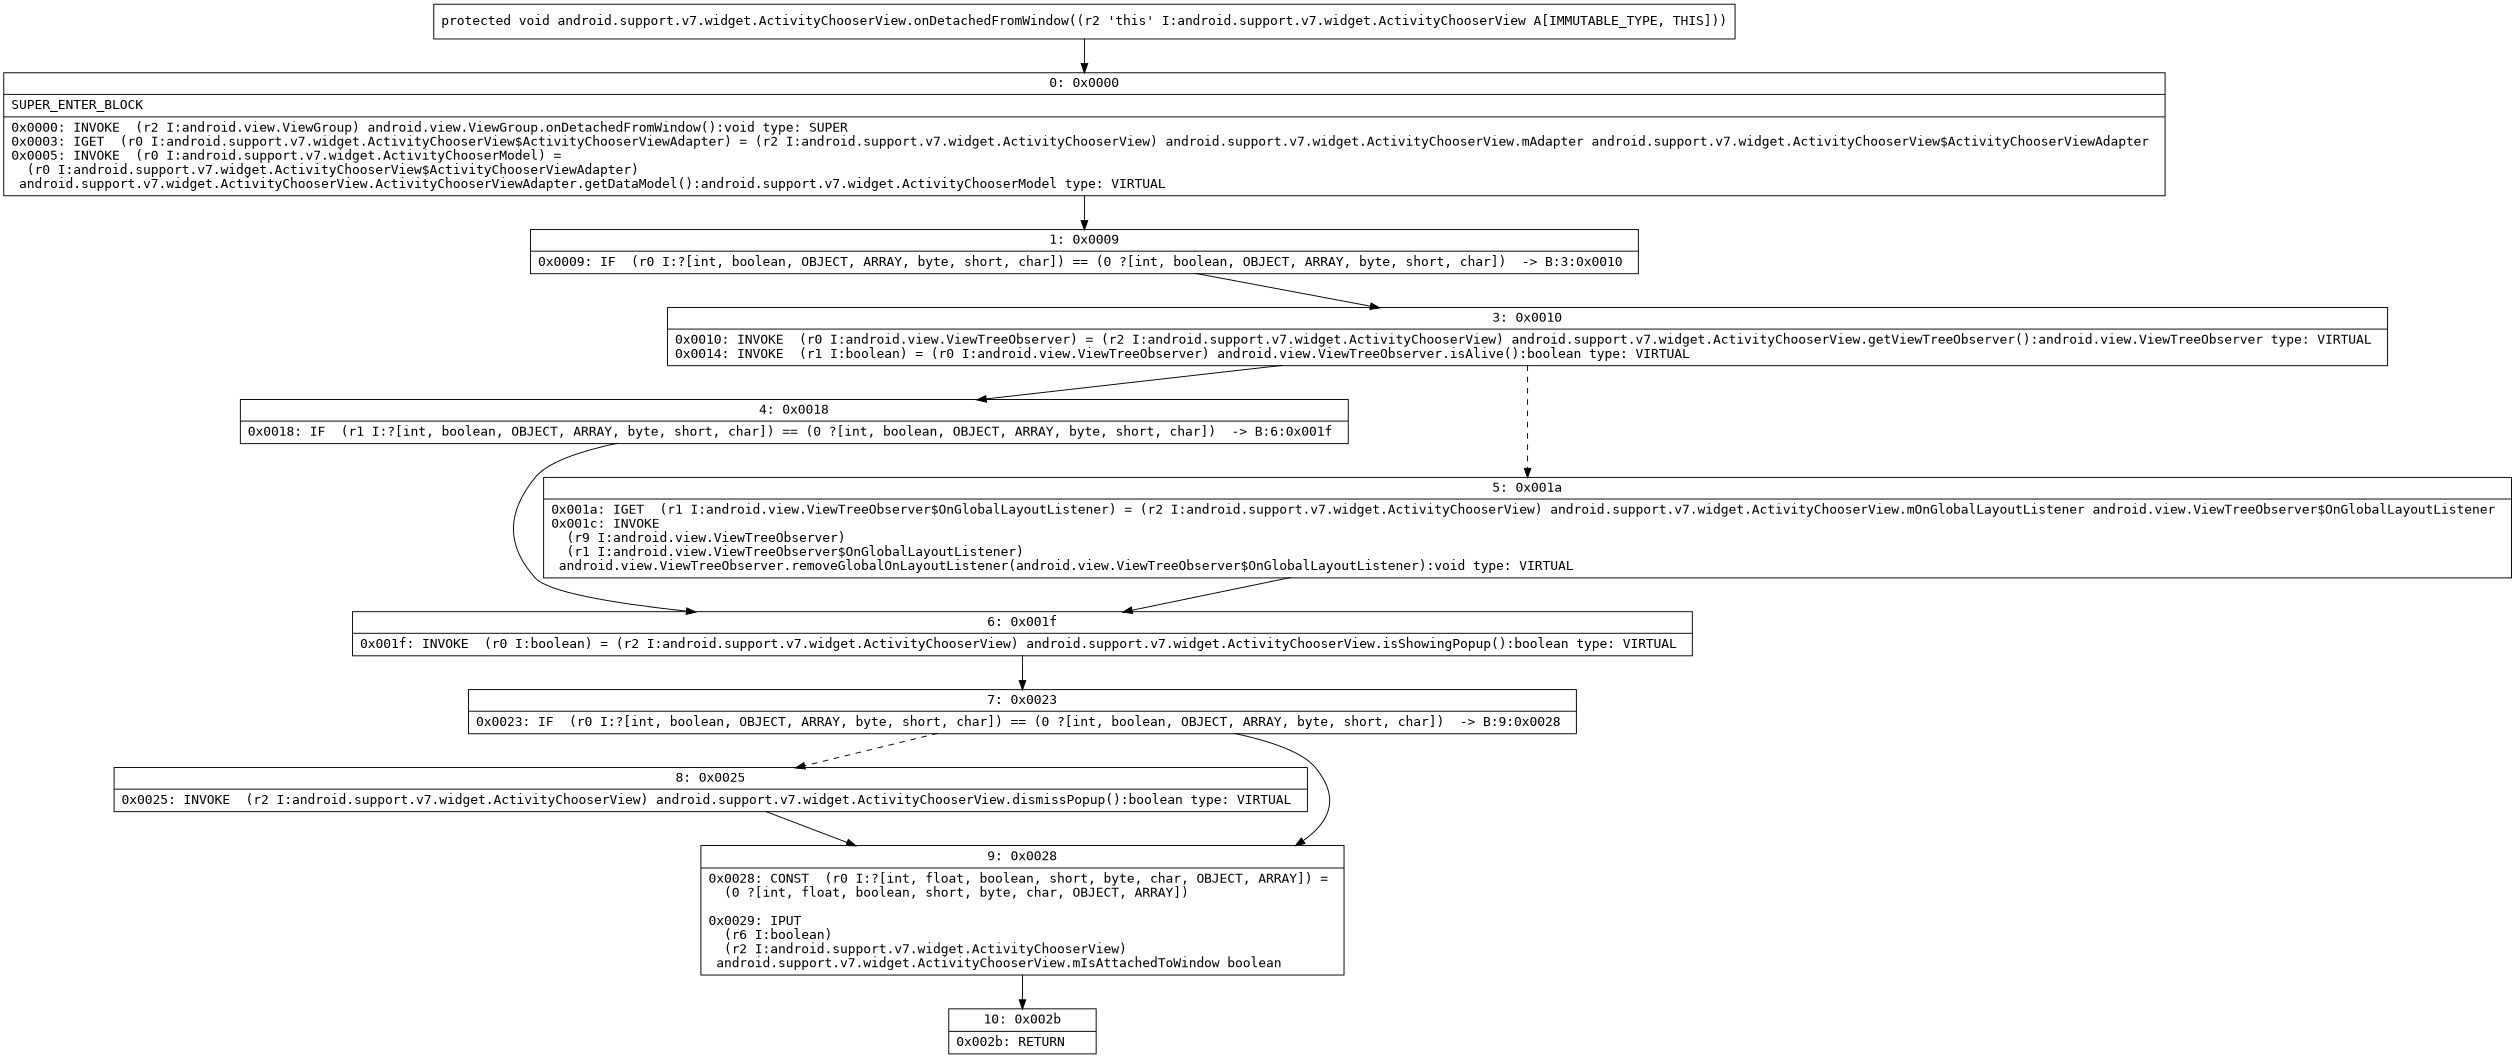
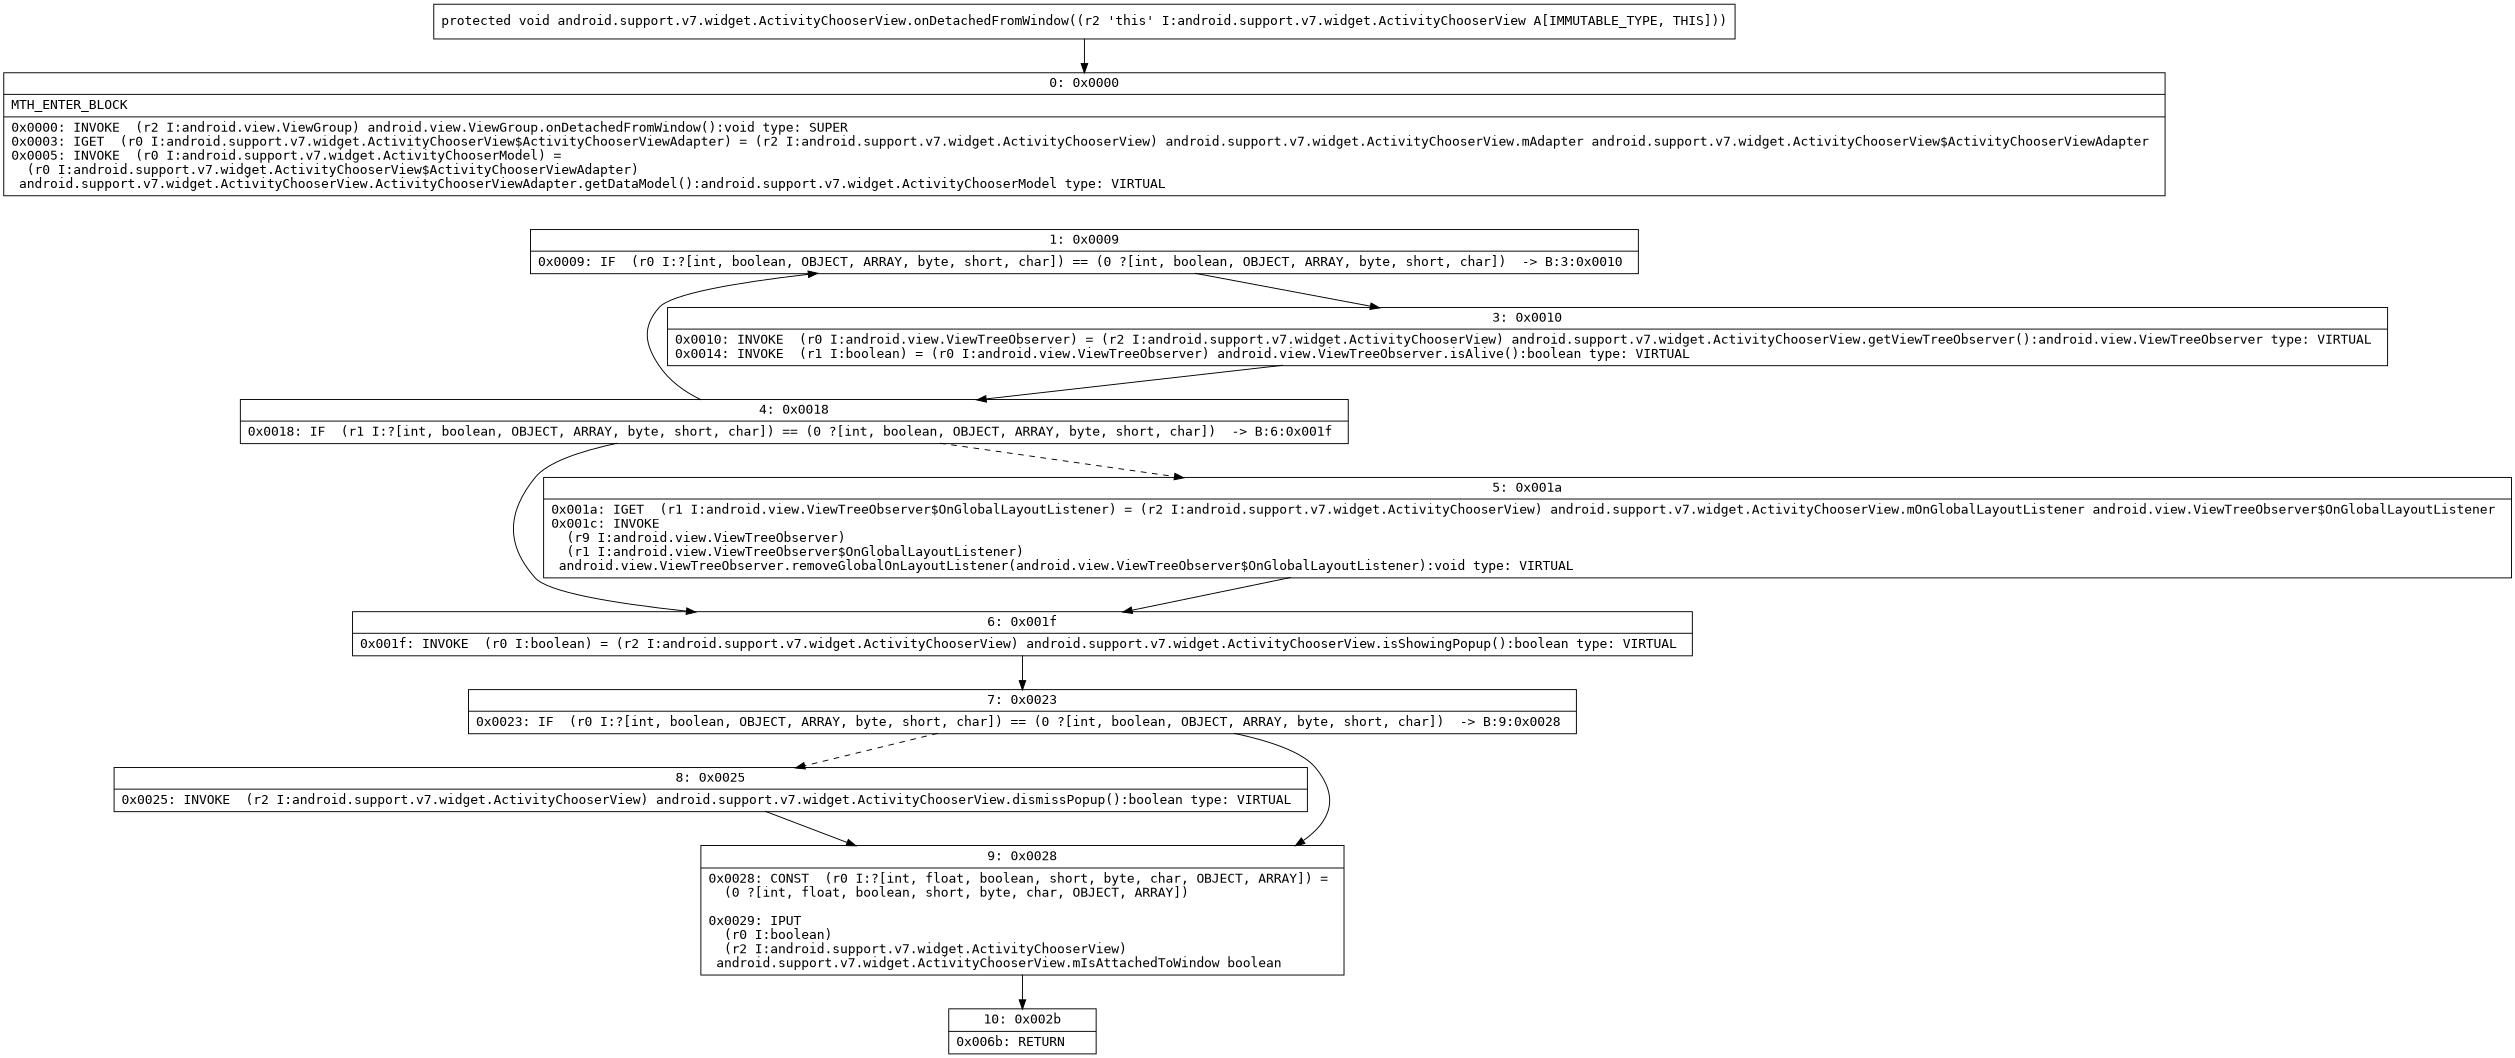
node "0: 0x0000": text "SUPER_ENTER_BLOCK" -> "MTH_ENTER_BLOCK"
edge "0: 0x0000" -> "1: 0x0009": now "4: 0x0018" -> "1: 0x0009"
edge "3: 0x0010" -> "5: 0x001a": now "4: 0x0018" -> "5: 0x001a"
node "9: 0x0028": text "(r6 I:boolean)" -> "(r0 I:boolean)"
node "10: 0x002b": text "0x002b: RETURN" -> "0x006b: RETURN"
